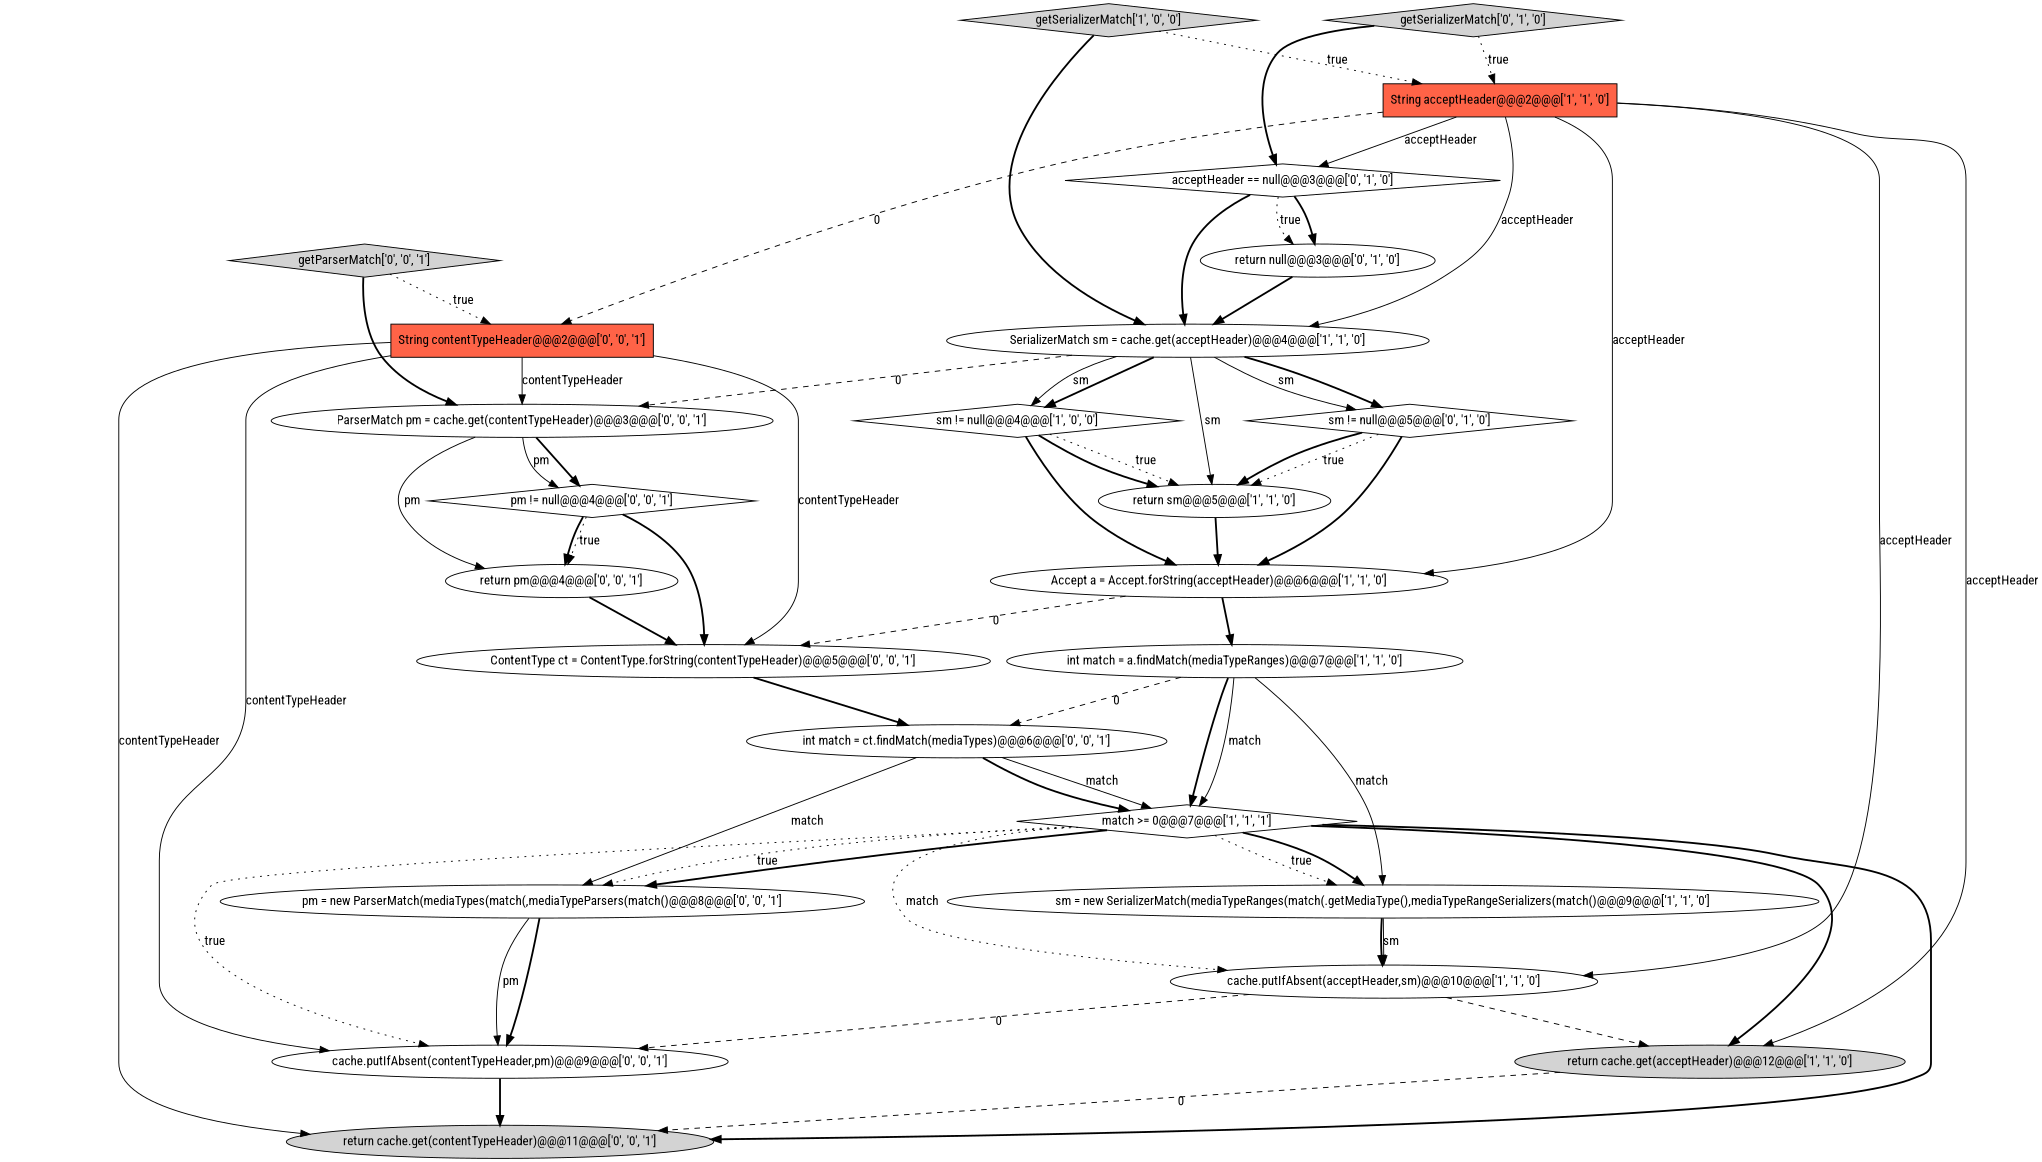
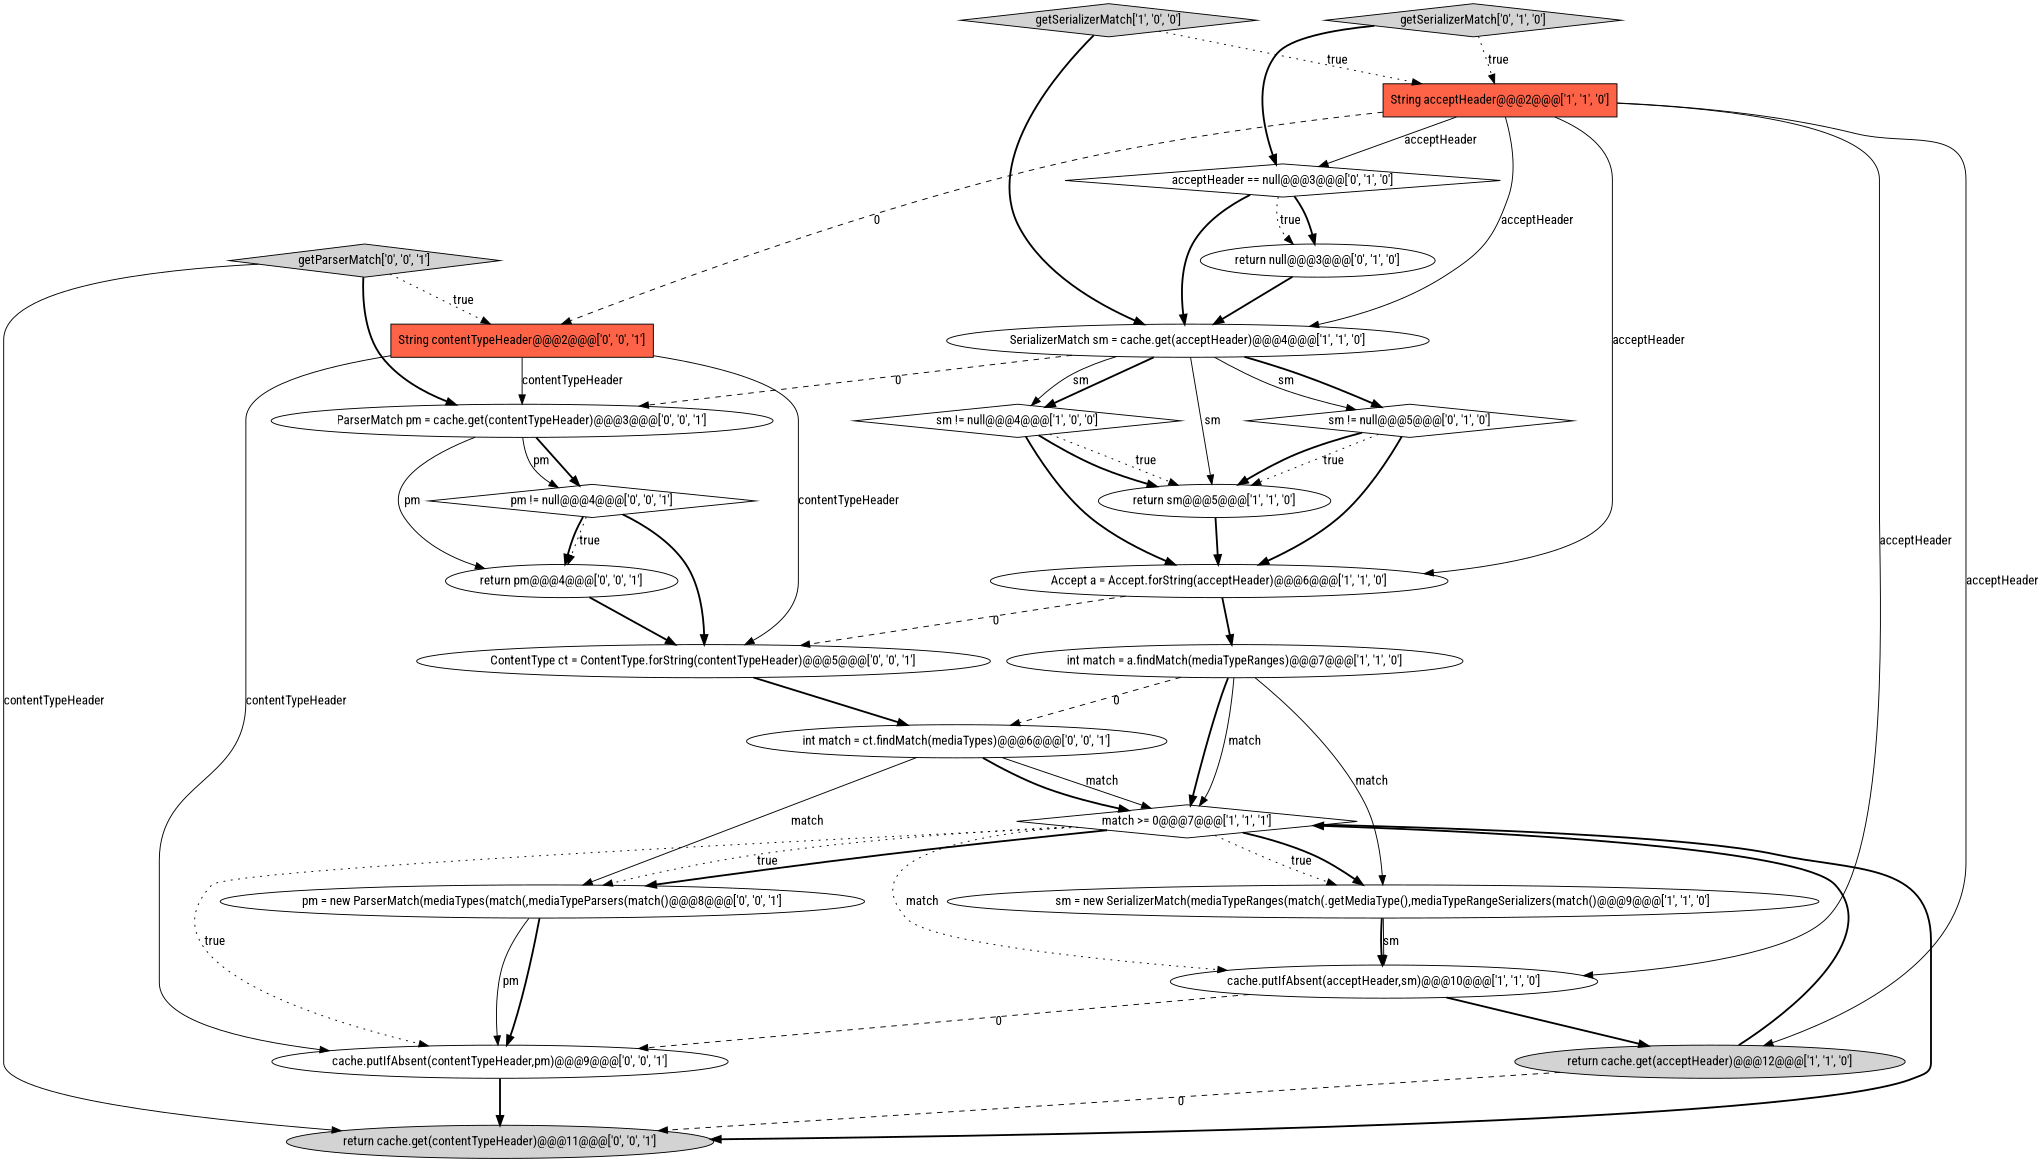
edge "String contentTypeHeader@@@2@@@['0', '0', '1']" -> "return cache.get(contentTypeHeader)@@@11@@@['0', '0', '1']": now "getParserMatch['0', '0', '1']" -> "return cache.get(contentTypeHeader)@@@11@@@['0', '0', '1']"
edge "match >= 0@@@7@@@['1', '1', '1']" -> "return cache.get(acceptHeader)@@@12@@@['1', '1', '0']": reversed
edge "cache.putIfAbsent(acceptHeader,sm)@@@10@@@['1', '1', '0']" -> "return cache.get(acceptHeader)@@@12@@@['1', '1', '0']": style dashed -> bold
